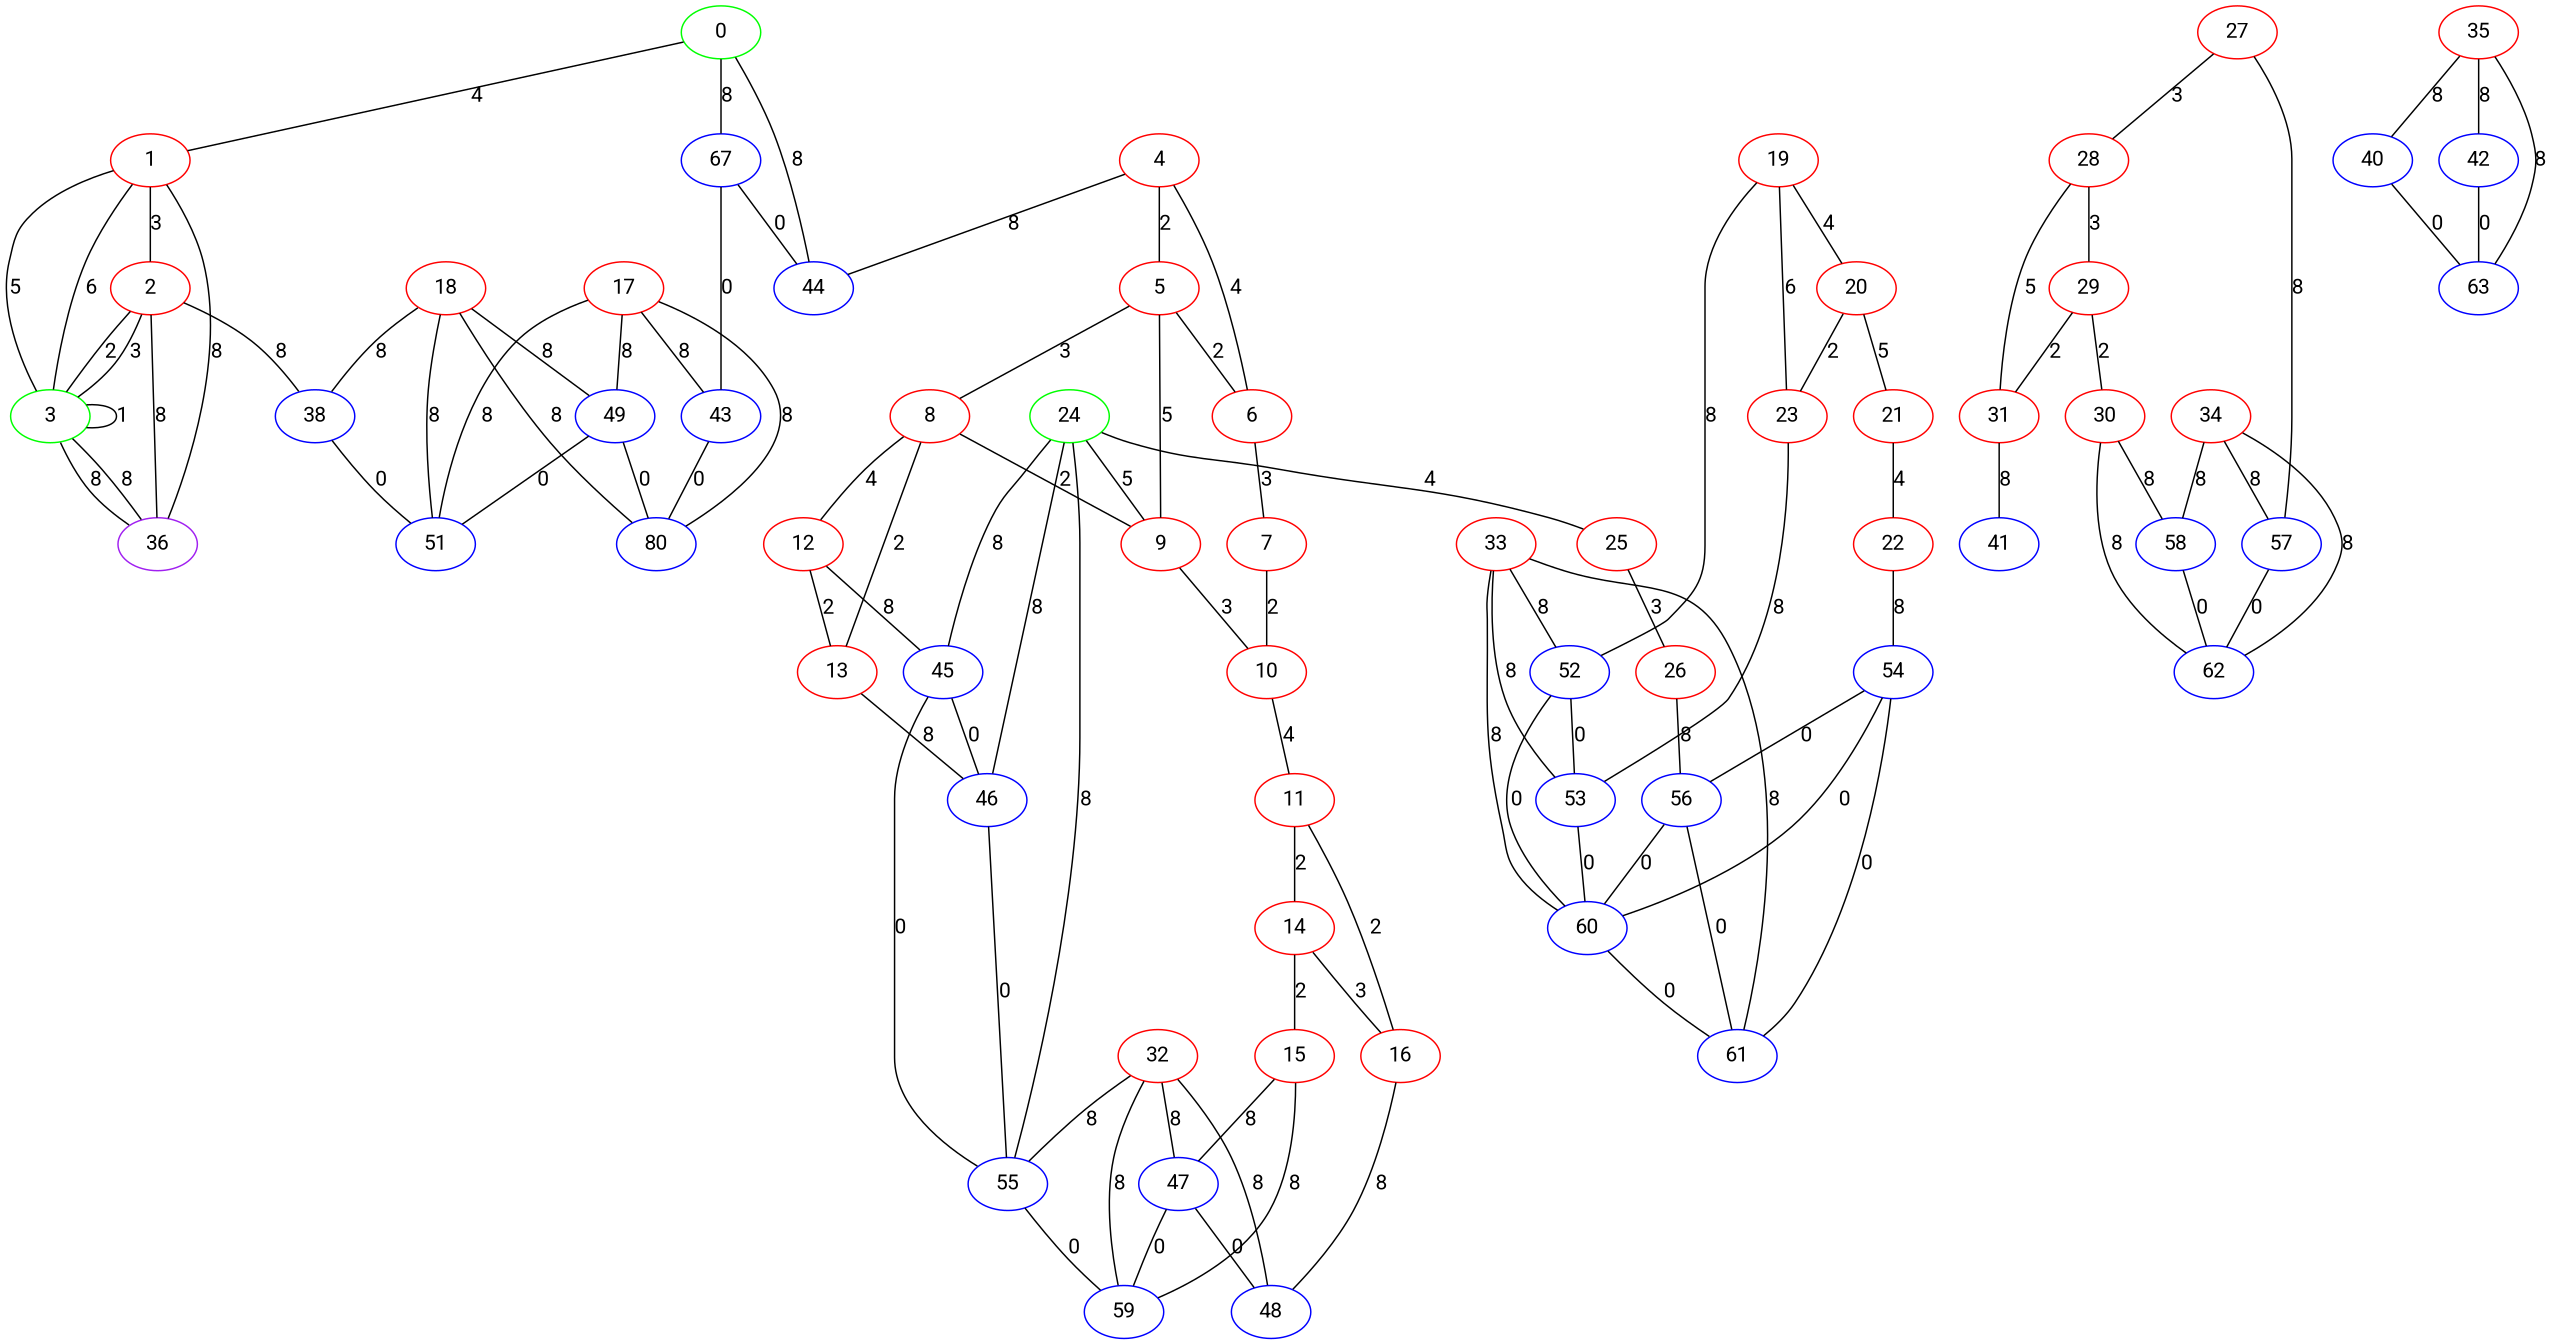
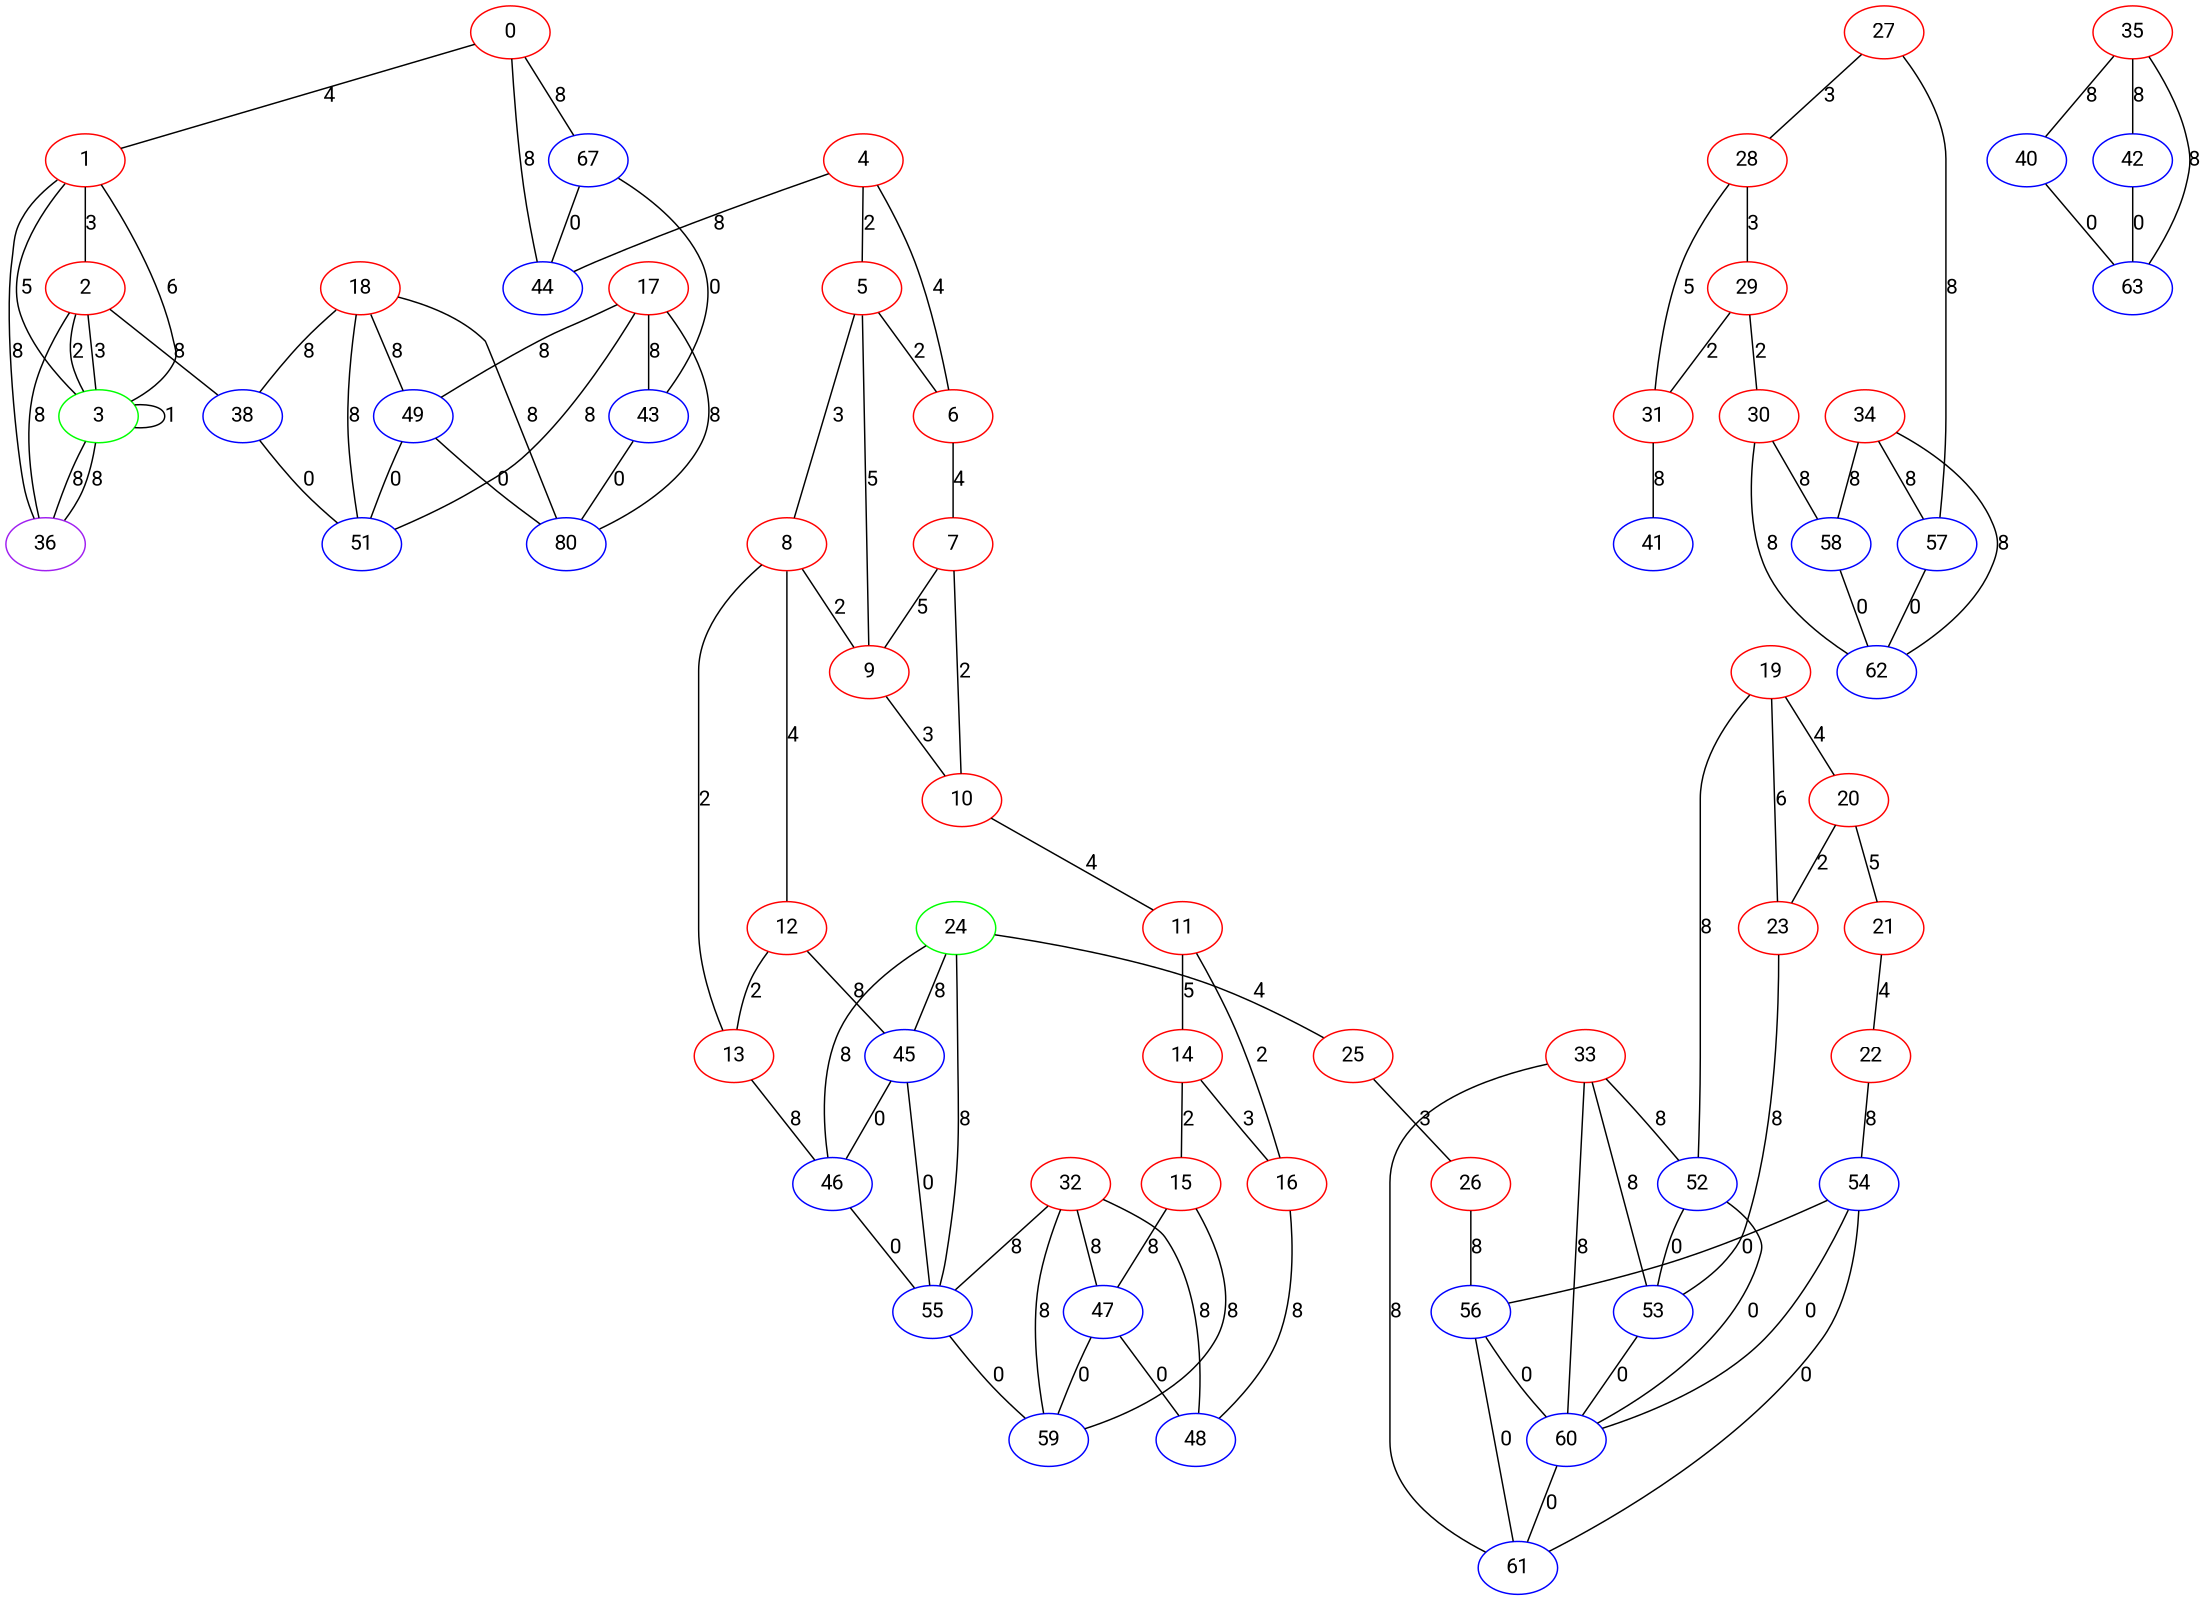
node "0": color green -> red
edge "24" -- "9": now "7" -- "9"
edge "6" -- "7": label "3" -> "4"
edge "11" -- "14": label "2" -> "5"
